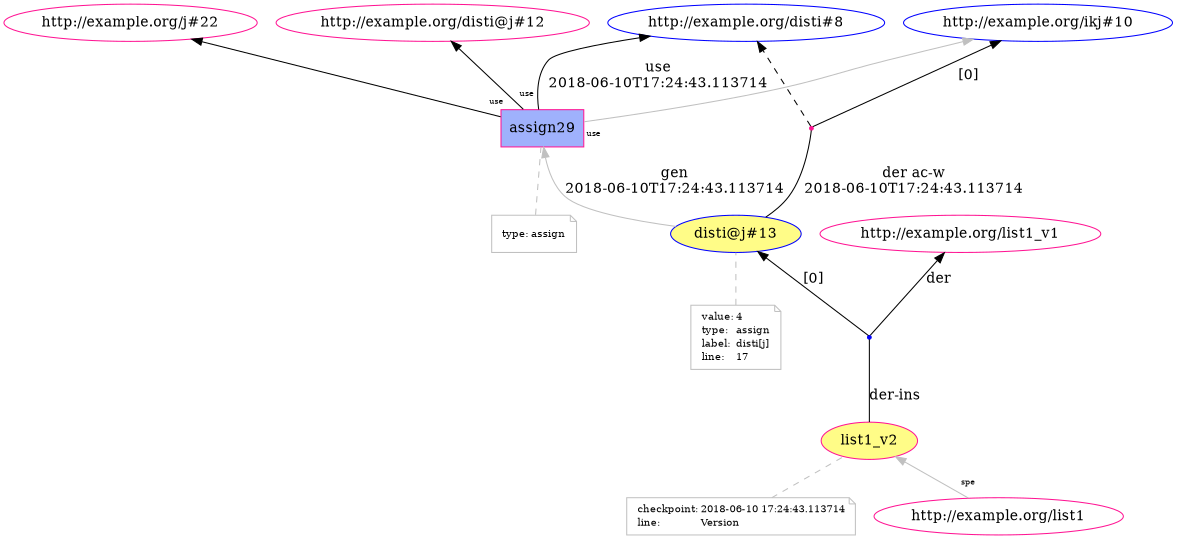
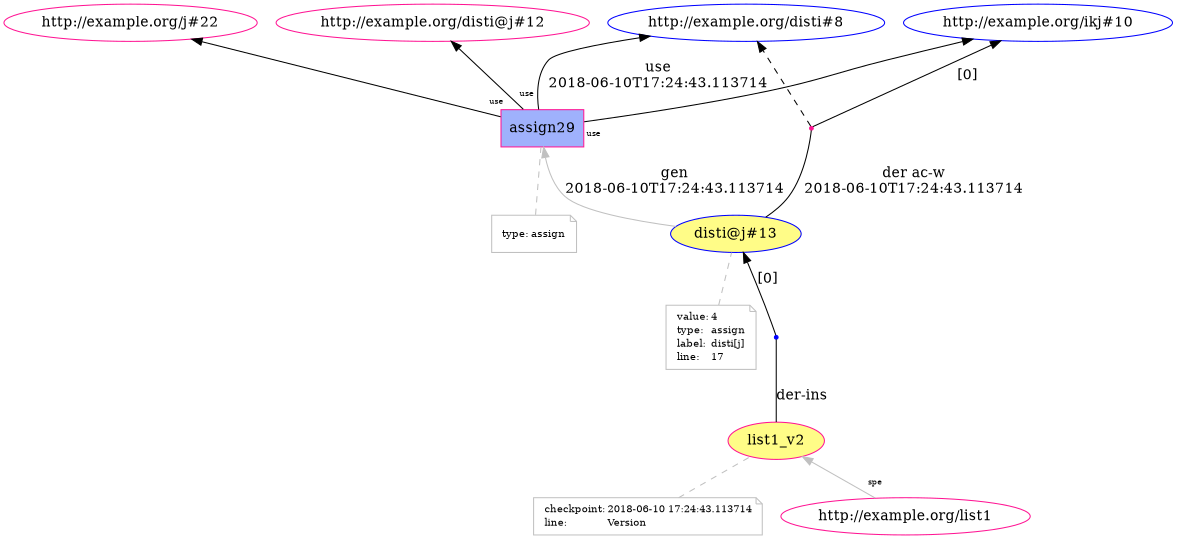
edge "assign29" -> "http://example.org/ikj#10": color gray -> black
node "http://example.org/list1_v1": removed
